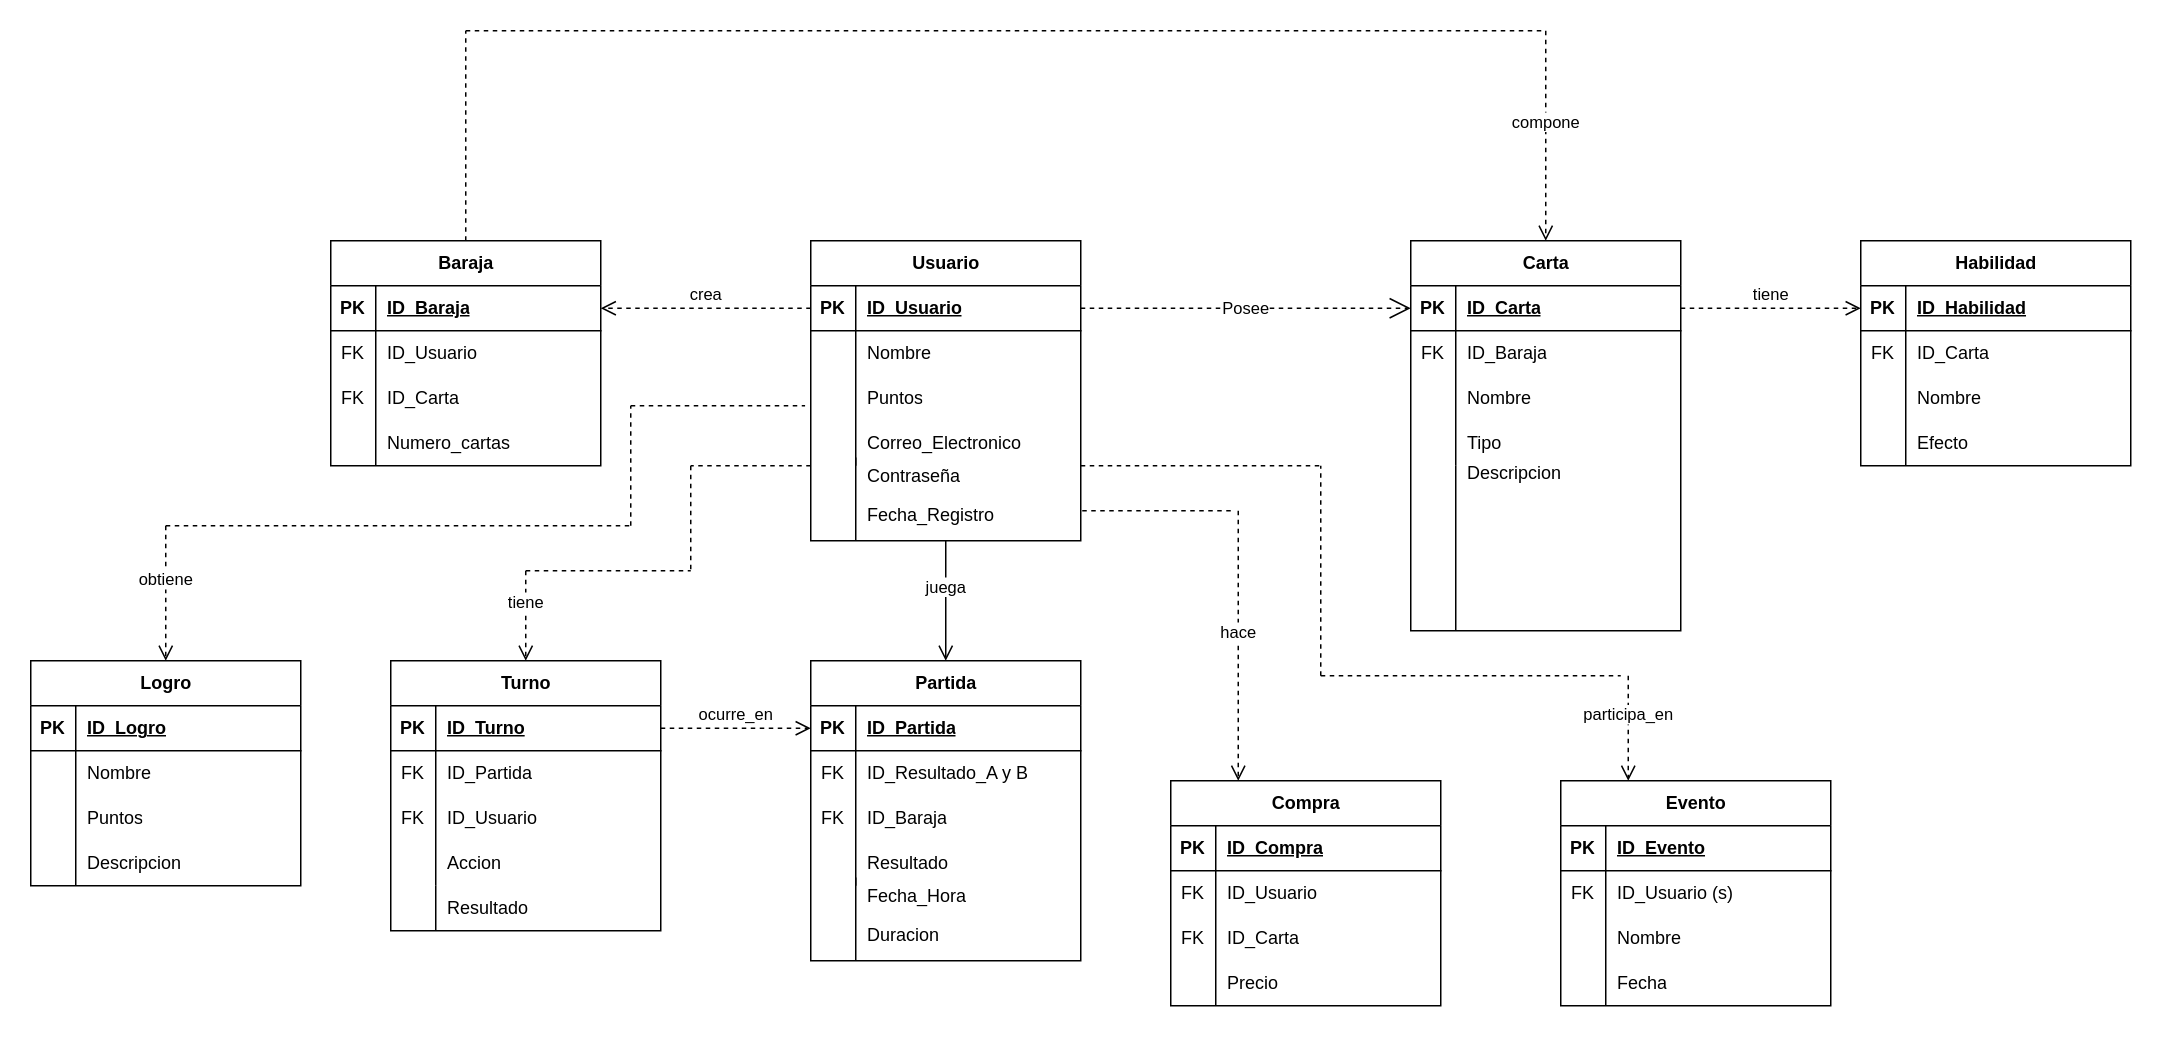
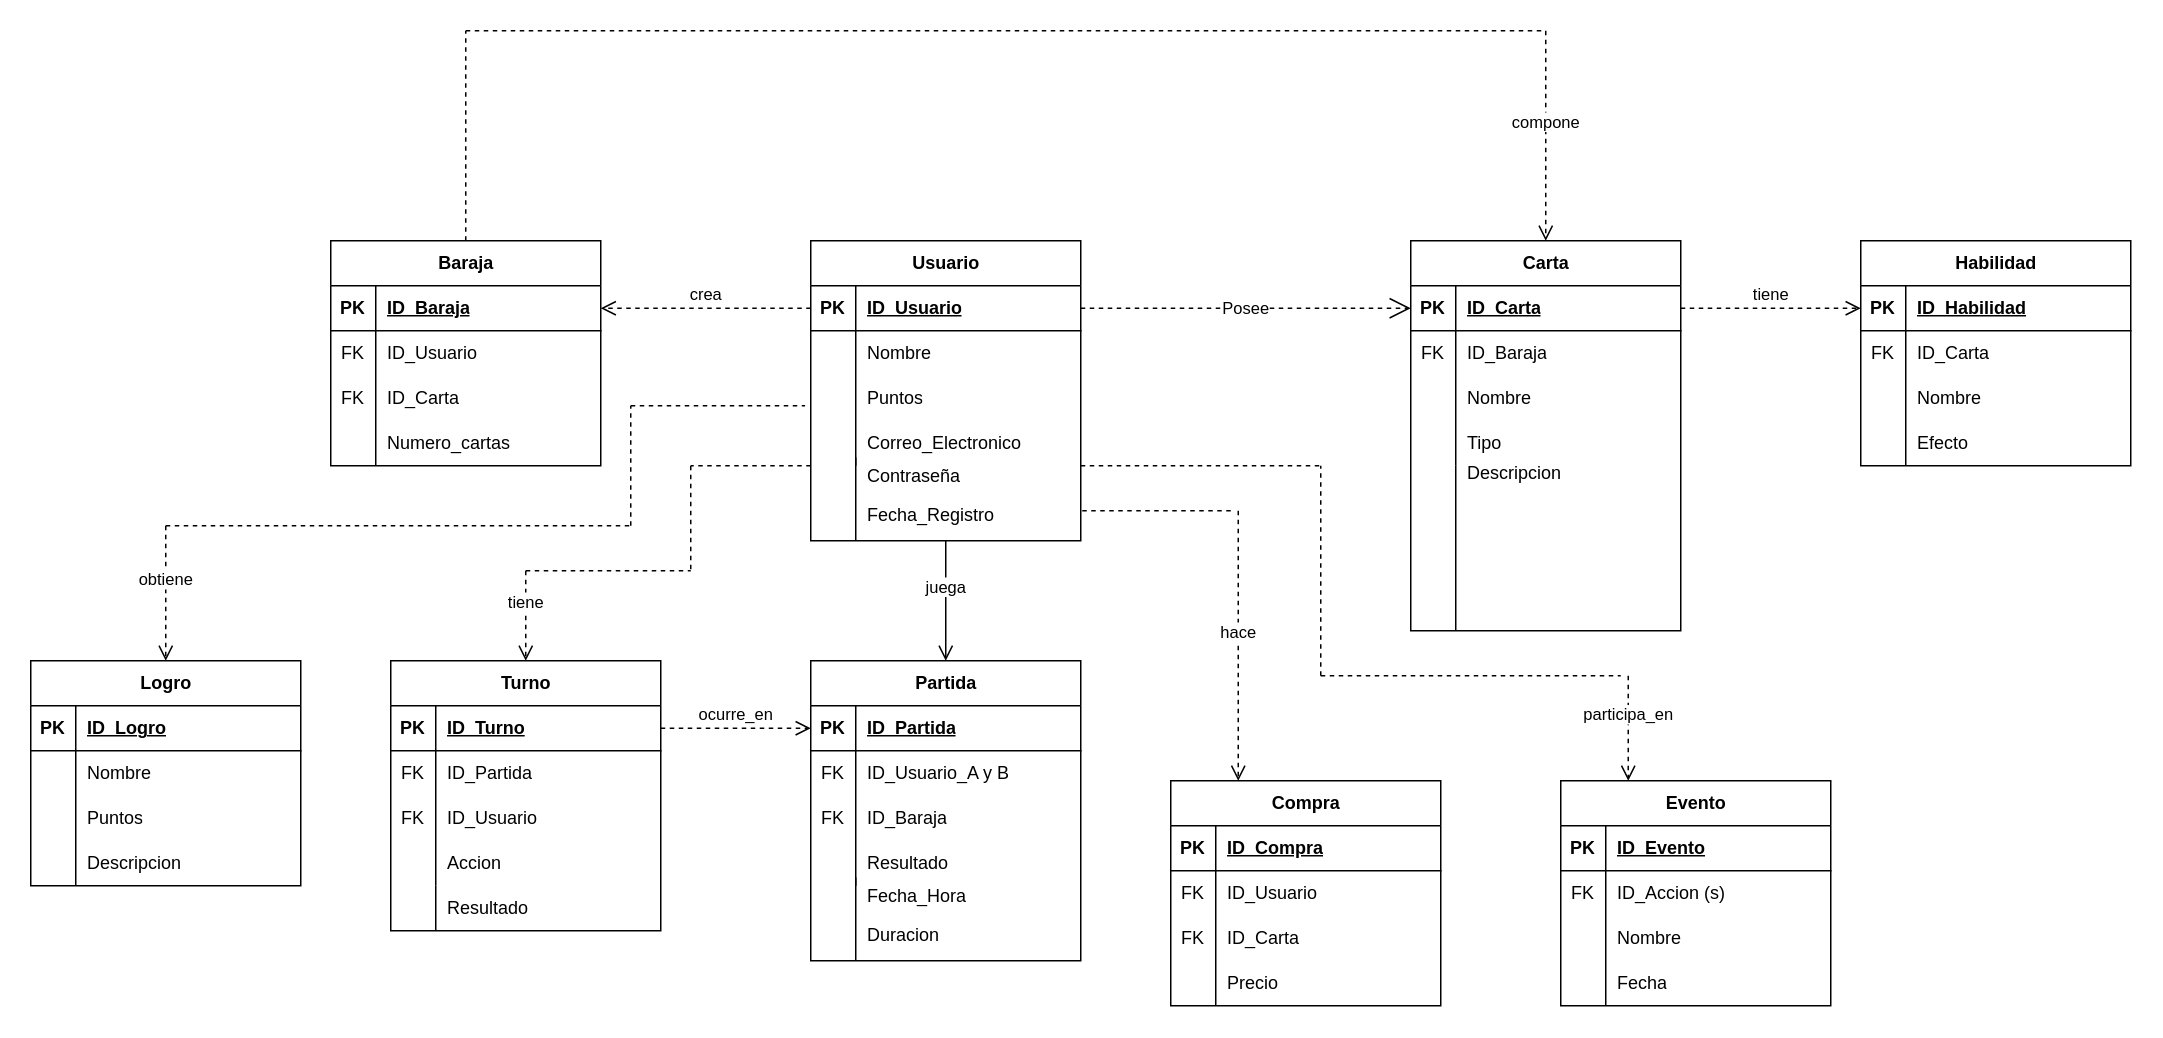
node "ID_Resultado_A y B": label "ID_Resultado_A y B" -> "ID_Usuario_A y B"
node "ID_Usuario (s)": label "ID_Usuario (s)" -> "ID_Accion (s)"
